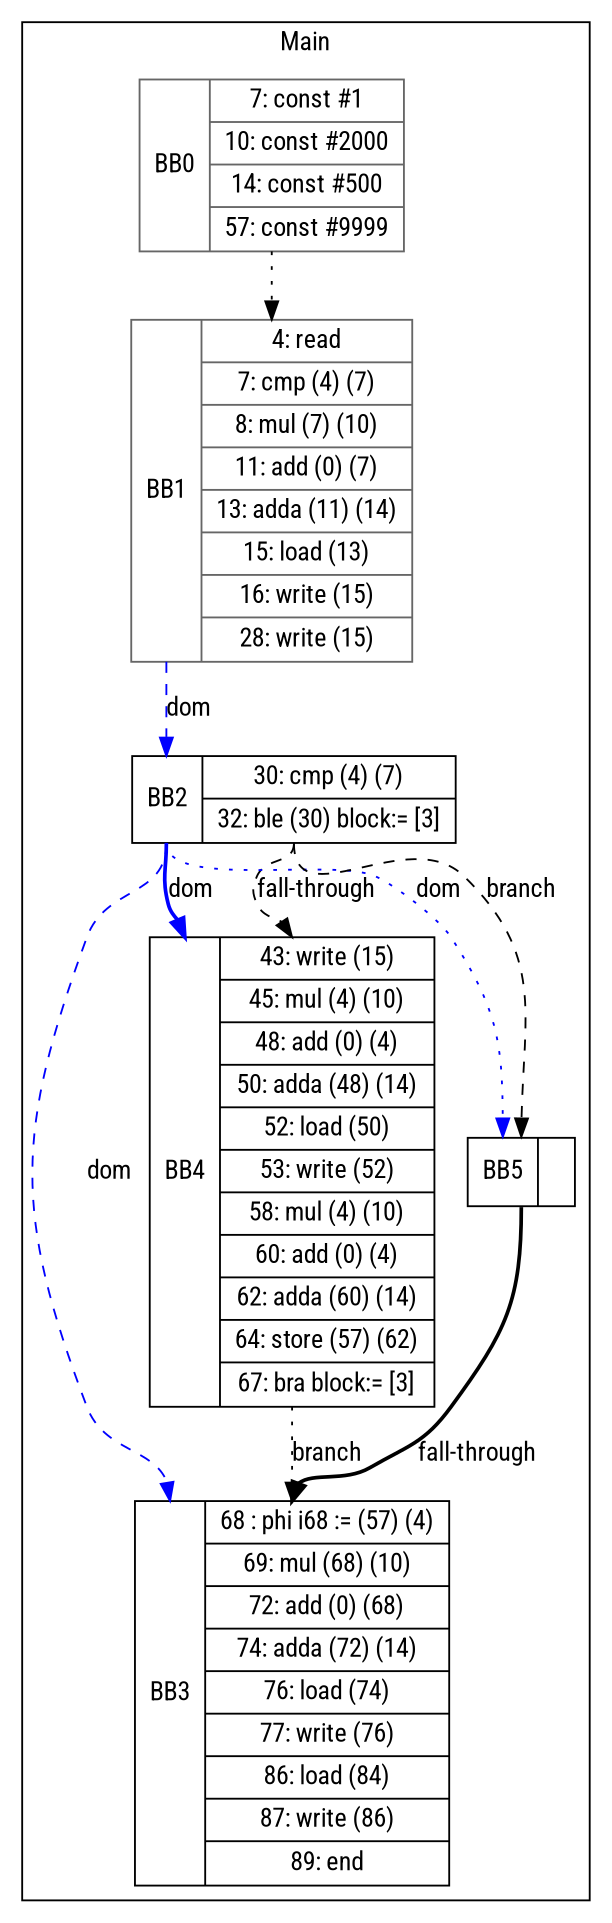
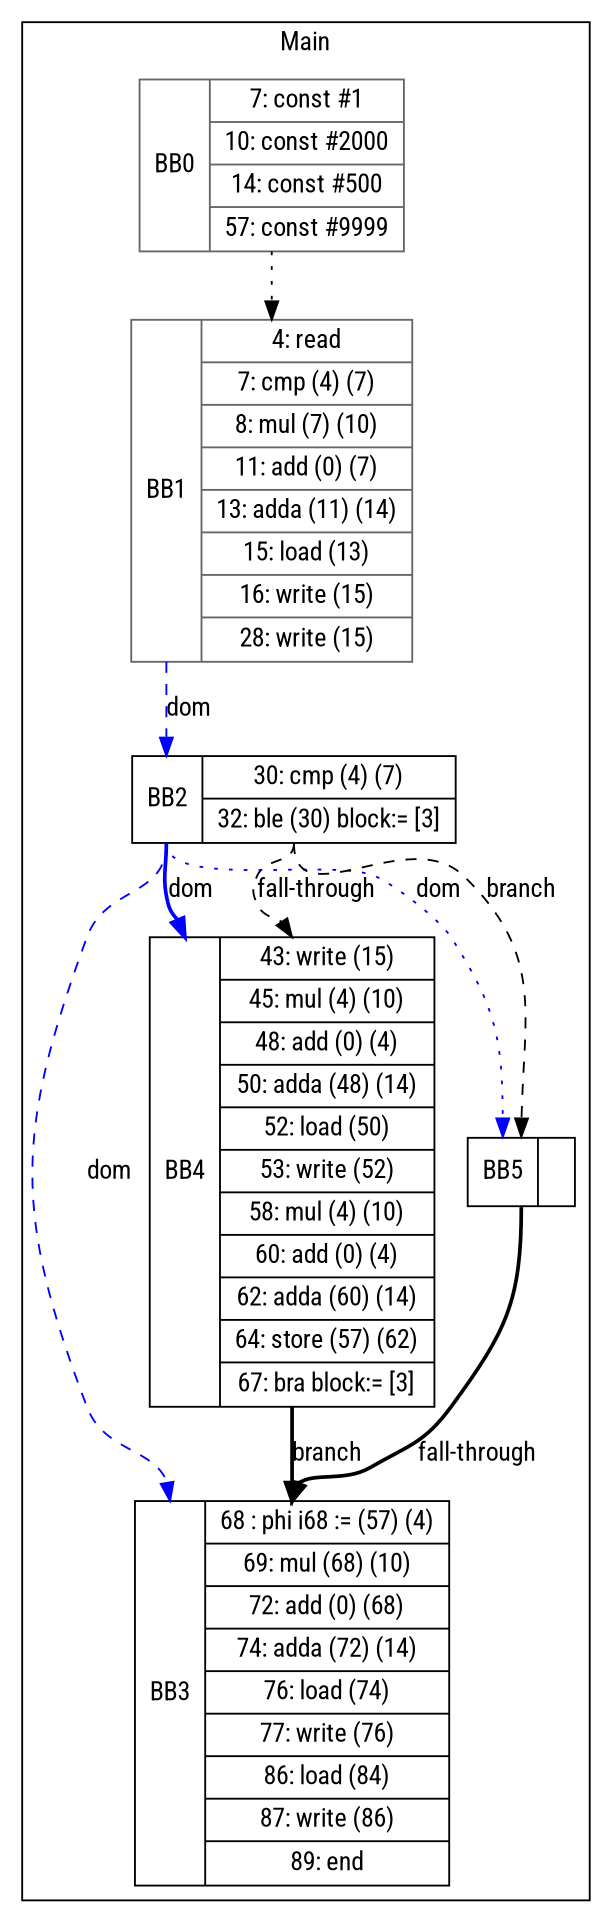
edge "BB4" -> "BB3": style dotted -> bold
